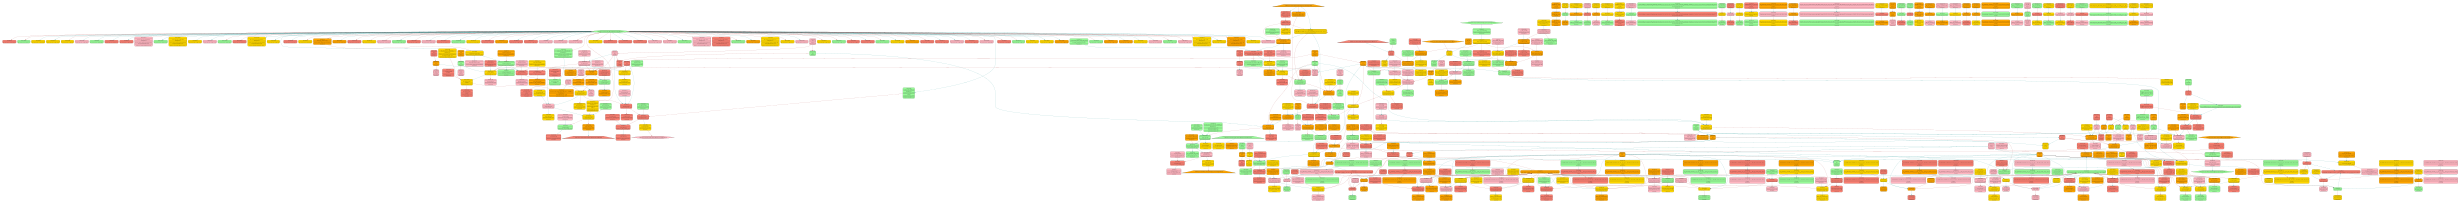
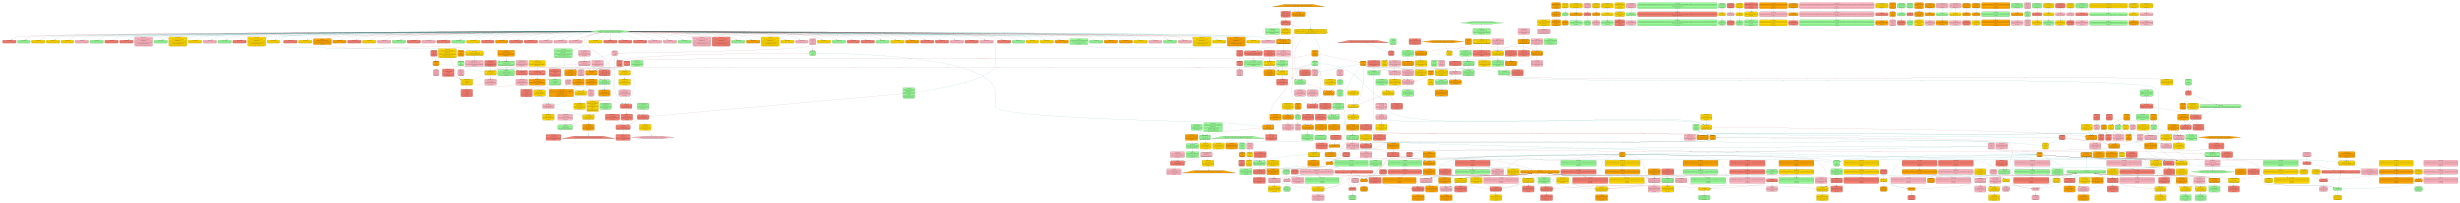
node "CE0x4fd2360": fillcolor orange -> salmon
node "CE0x5033460": removed
